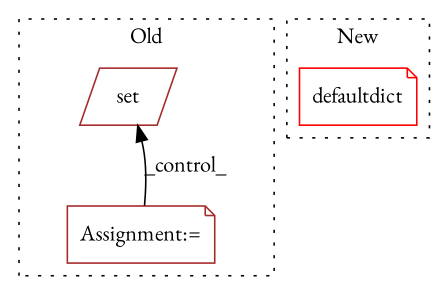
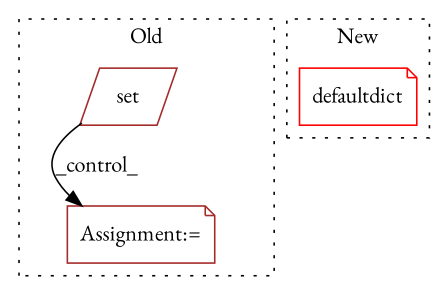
edge "Assignment:=" -> "set": reversed
